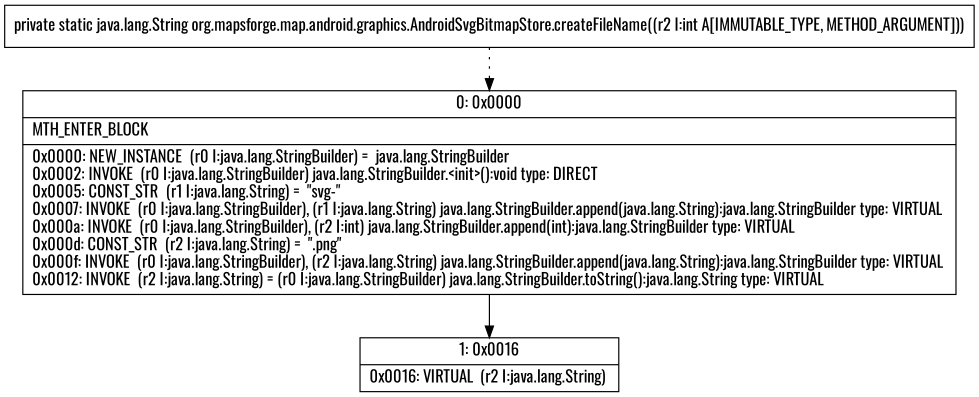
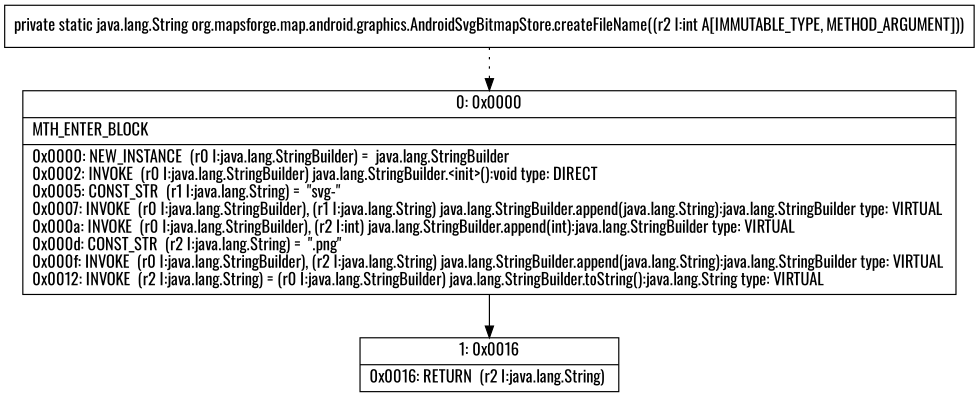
node "1: 0x0016": text "0x0016: VIRTUAL  (r2 I:java.lang.String)" -> "0x0016: RETURN  (r2 I:java.lang.String)"
